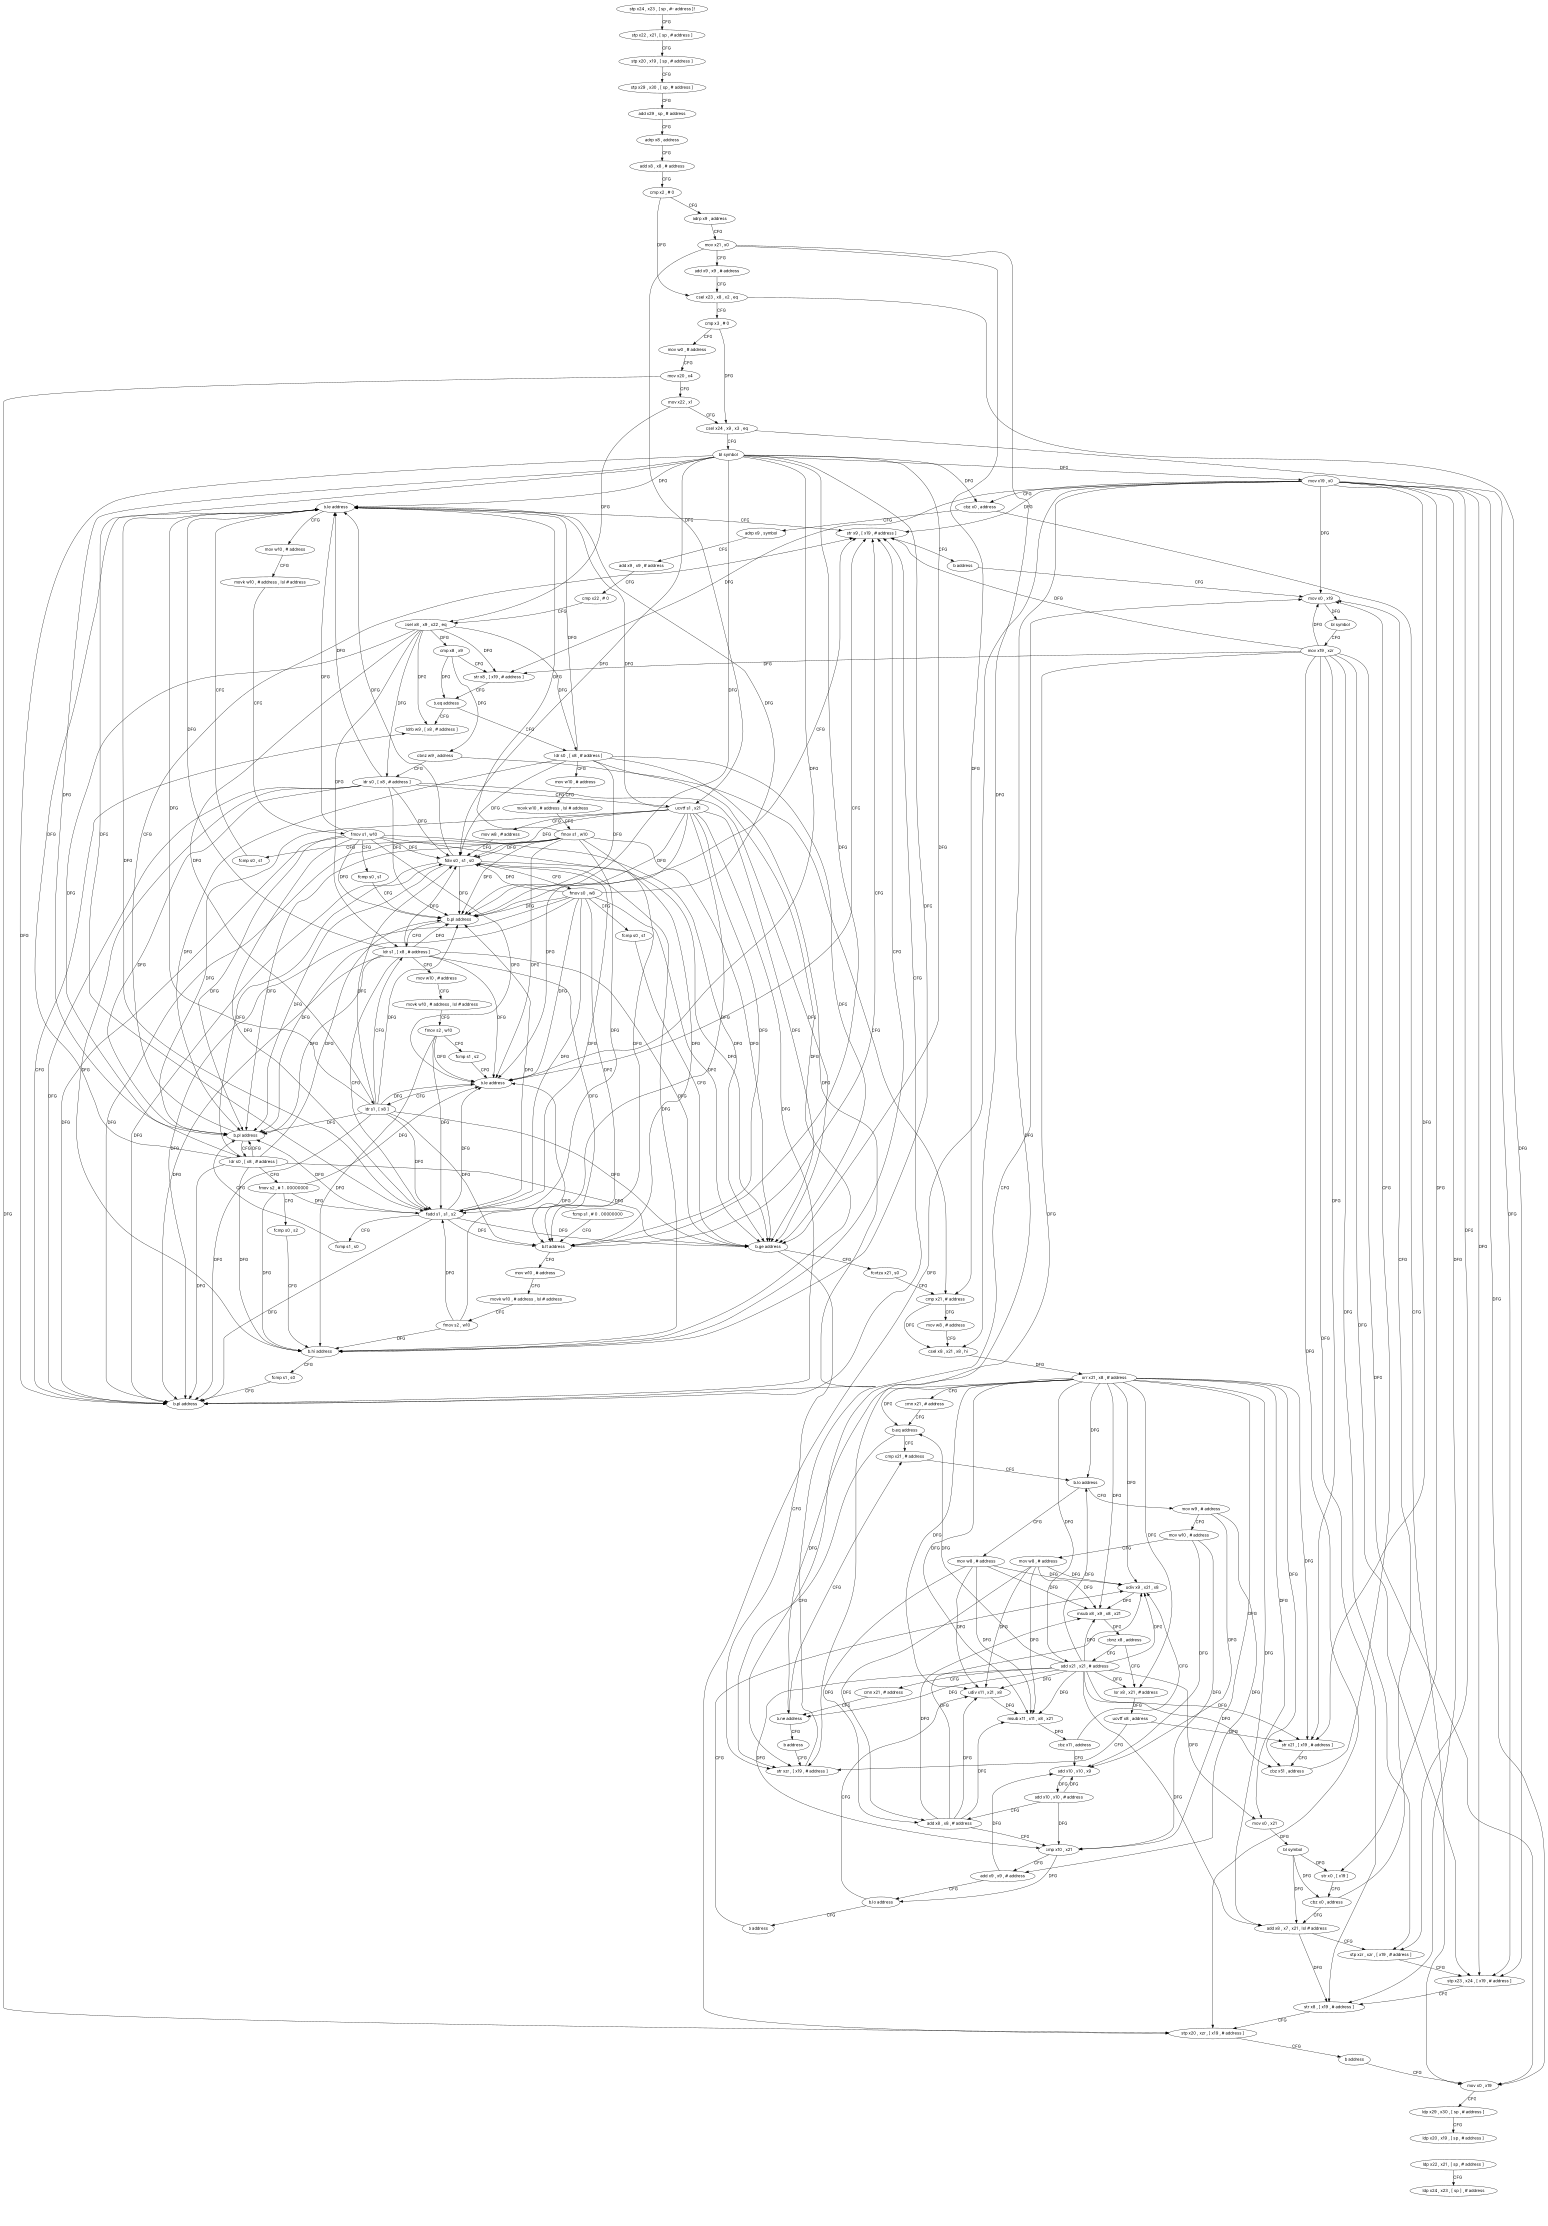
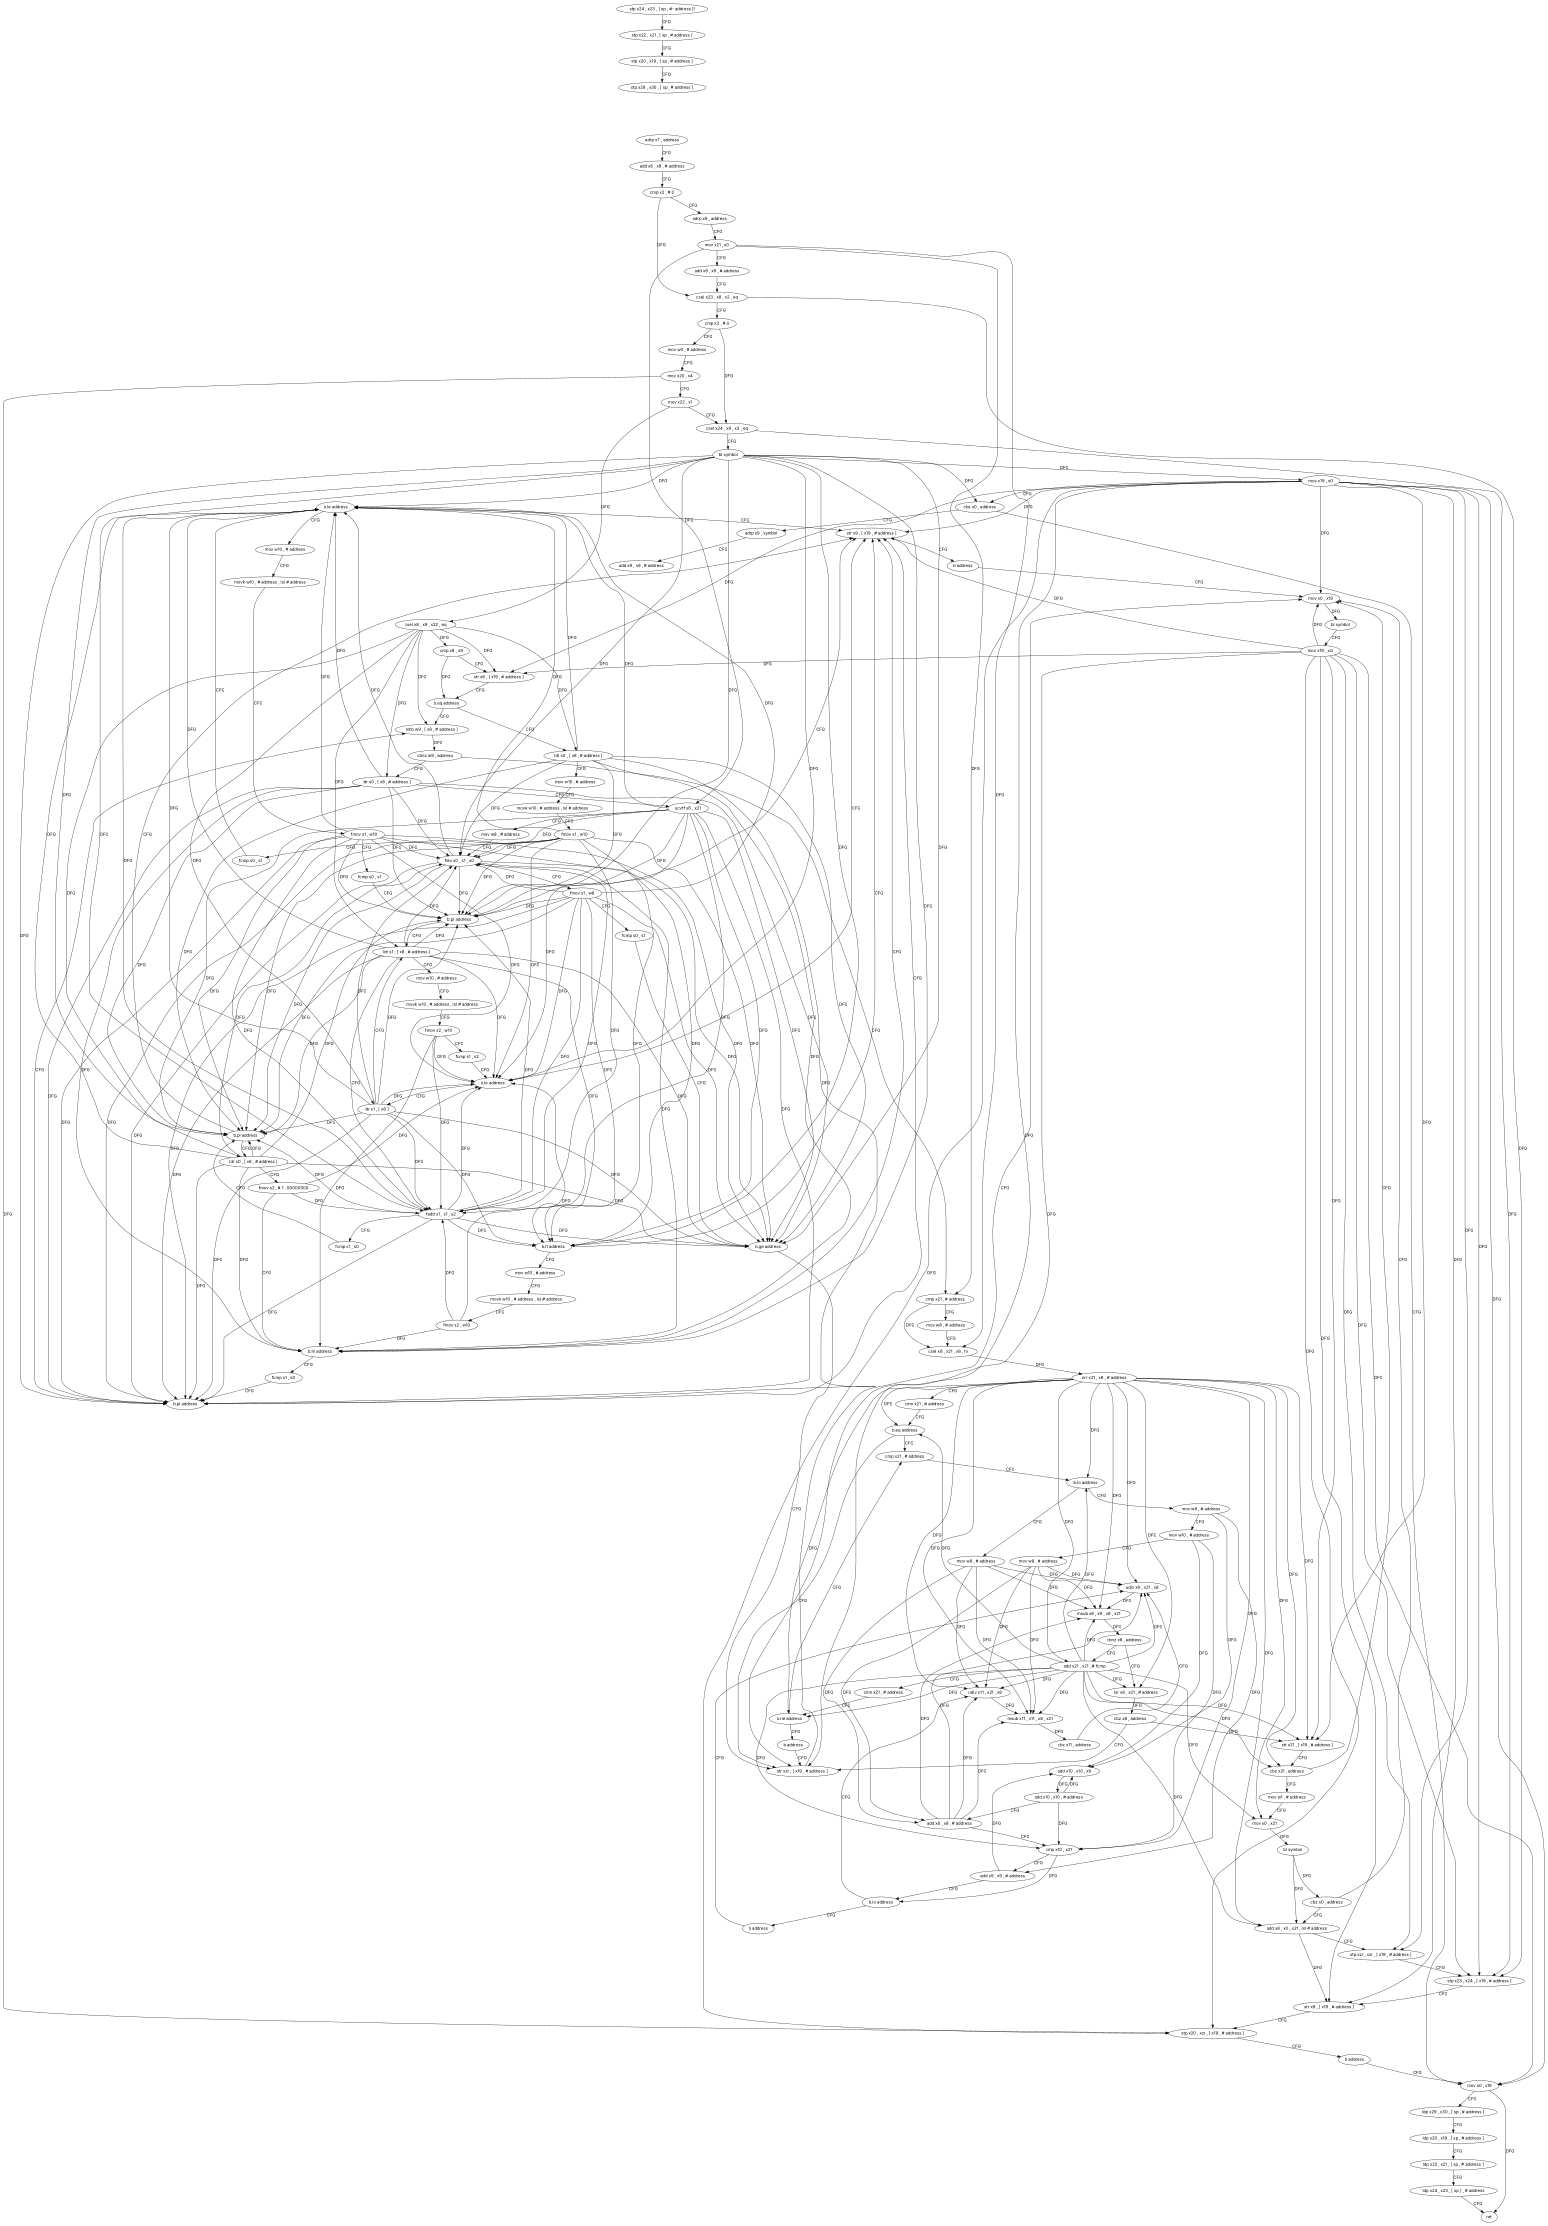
node "add x29 , sp , # address": removed
node "adrp x8 , address": label "adrp x8 , address" -> "adrp x7 , address"
node "cmp x22 , # 0": removed
edge "cmp x8 , x9" -> "cbnz w9 , address": now "ldrb w9 , [ x8 , # address ]" -> "cbnz w9 , address"
node "ucvtf s1 , x21": label "ucvtf s1 , x21" -> "ucvtf s6 , x21"
node "fmov s0 , w8": label "fmov s0 , w8" -> "fmov s1 , w8"
node "fcmp s1 , # 0 . 00000000": removed
node "fcmp s0 , s2": removed
edge "fmov s2 , # 1 . 00000000" -> "b.hi address": label "DFG" -> "CFG"
node "fcvtzu x21 , s0": removed
node "add x21 , x21 , # address": label "add x21 , x21 , # address" -> "add x21 , x21 , # fcmp"
node "ucvtf x8 , address": label "ucvtf x8 , address" -> "cbz x8 , address"
edge "cbz x11 , address" -> "add x10 , x10 , x9": removed, label "CFG"
node "cbz x51 , address": label "cbz x51 , address" -> "cbz x21 , address"
node "mov w1 , # address": added
node "str x0 , [ x19 ]": removed
node "add x8 , x7 , x21 , lsl # address": label "add x8 , x7 , x21 , lsl # address" -> "add x8 , x0 , x21 , lsl # address"
edge "ldp x20 , x19 , [ sp , # address ]" -> "ldp x22 , x21 , [ sp , # address ]": added, label "CFG"
node "ret": added
